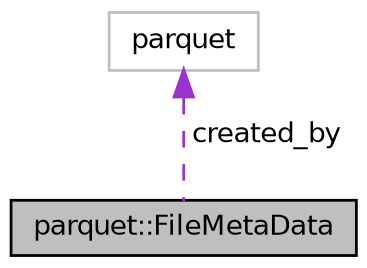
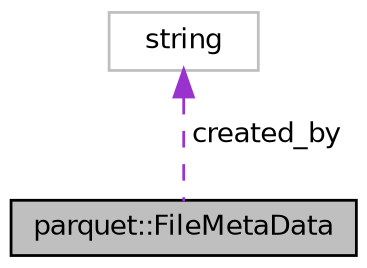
node "parquet": label "parquet" -> "string"
